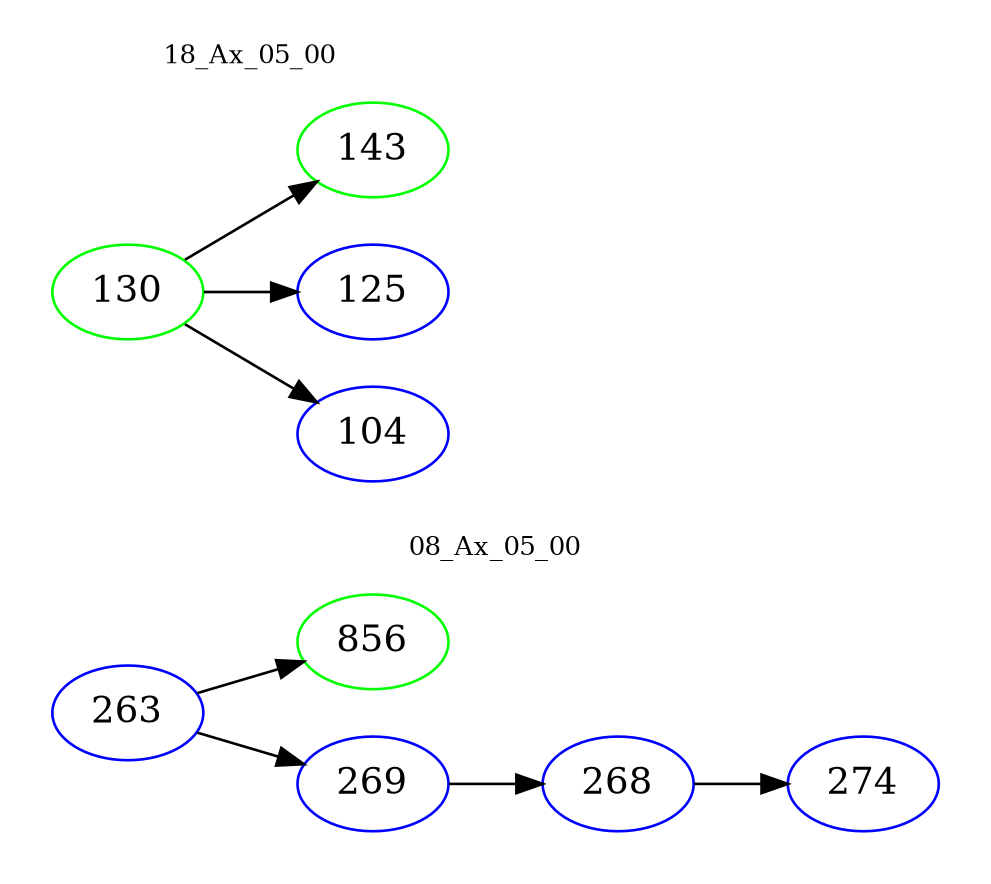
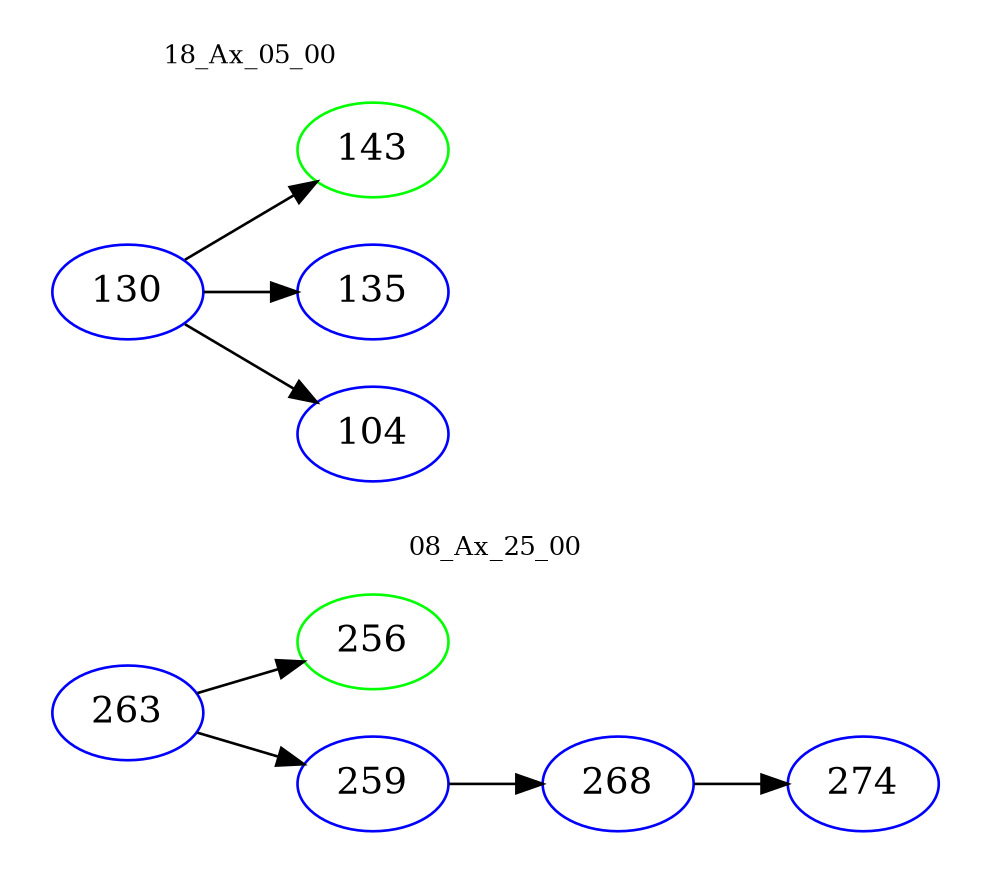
node "130": color green -> blue
node "125": label "125" -> "135"
cluster "08_Ax_05_00": label "08_Ax_05_00" -> "08_Ax_25_00"
node "856": label "856" -> "256"
node "269": label "269" -> "259"
